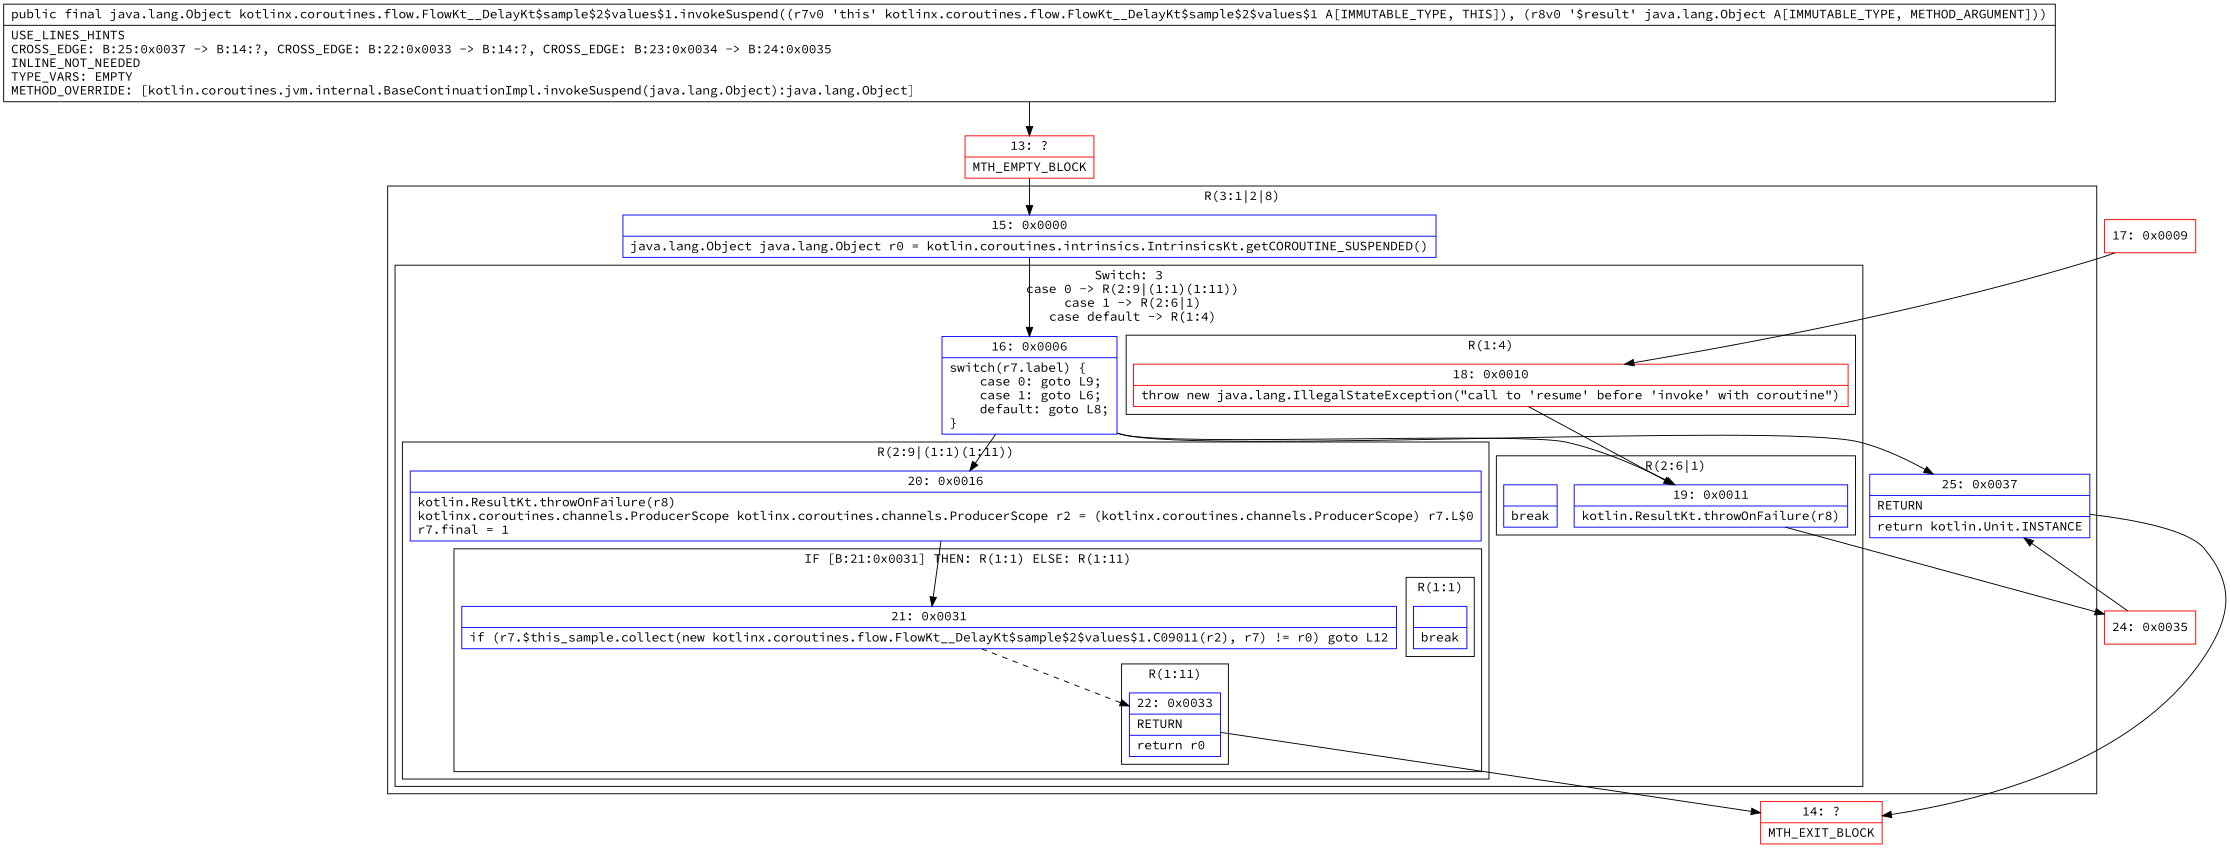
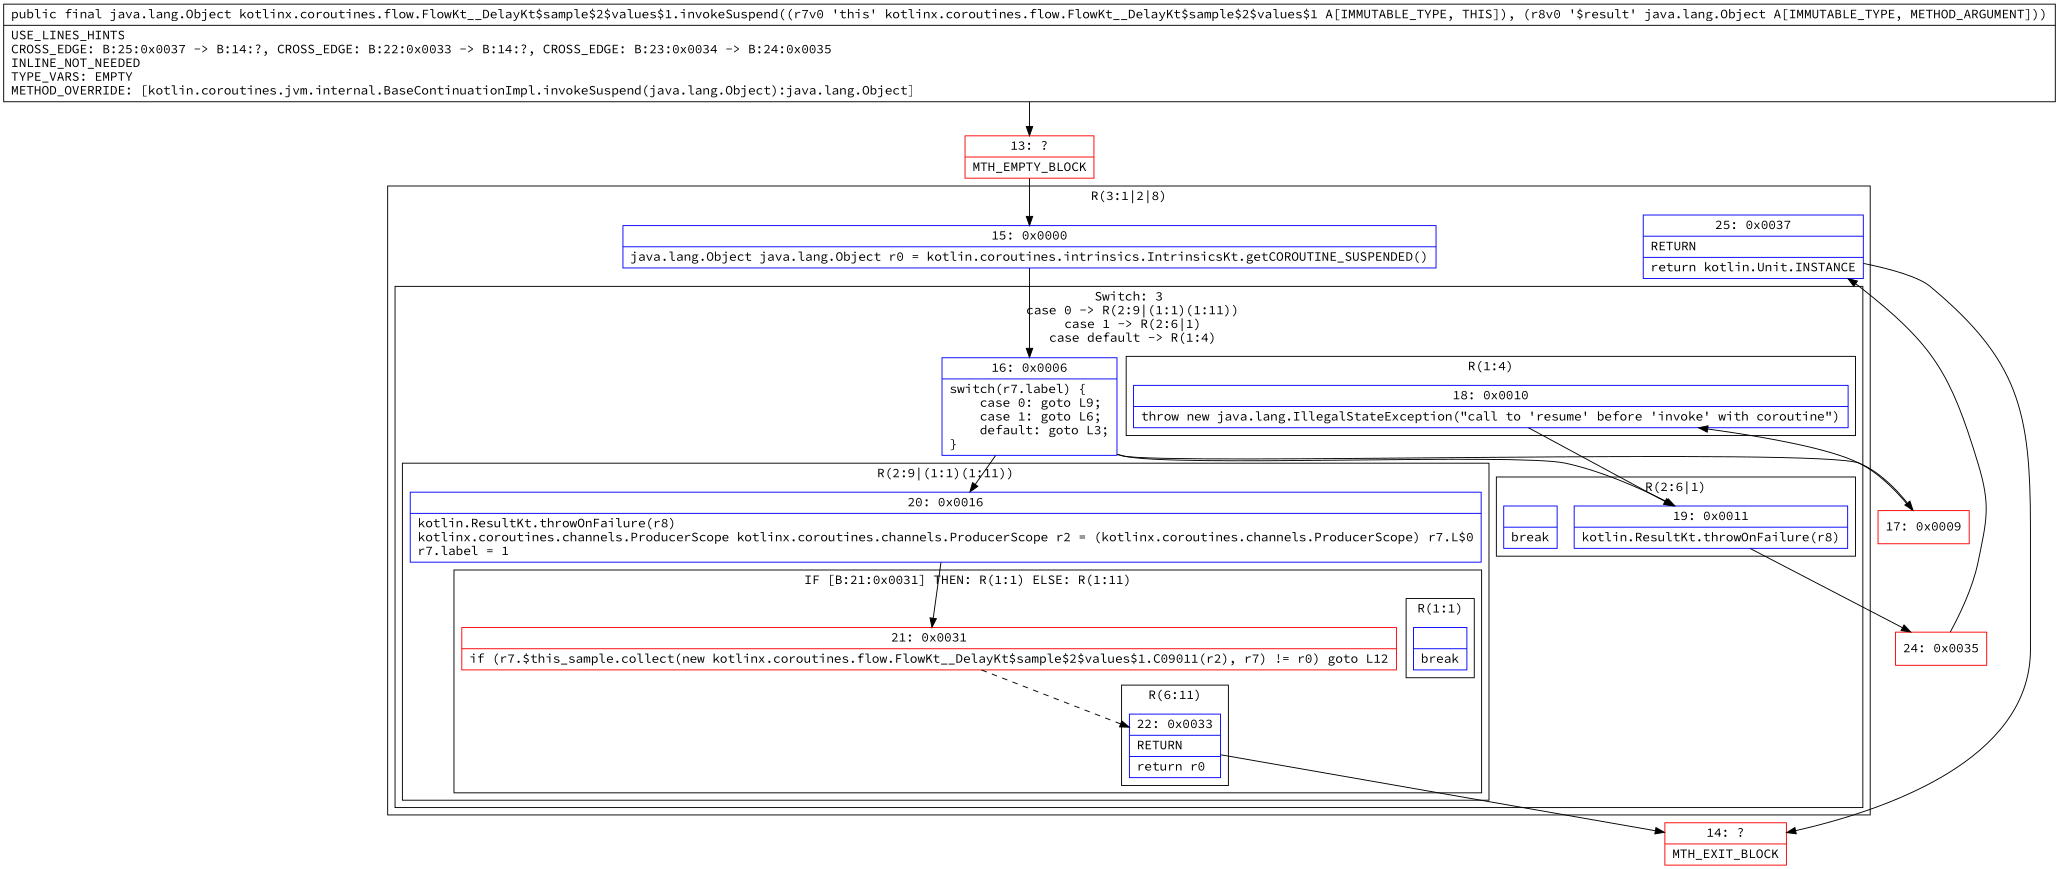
node "18: 0x0010": color red -> blue
node "16: 0x0006": text "default: goto L8;" -> "default: goto L3;"
edge "16: 0x0006" -> "25: 0x0037": now "16: 0x0006" -> "17: 0x0009"
node "20: 0x0016": text "r7.final = 1" -> "r7.label = 1"
node "21: 0x0031": color blue -> red
cluster "R(1:11)": label "R(1:11)" -> "R(6:11)"
